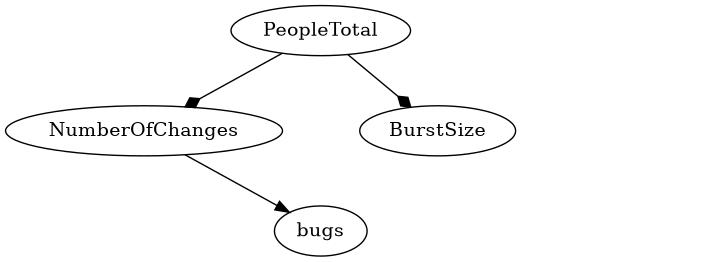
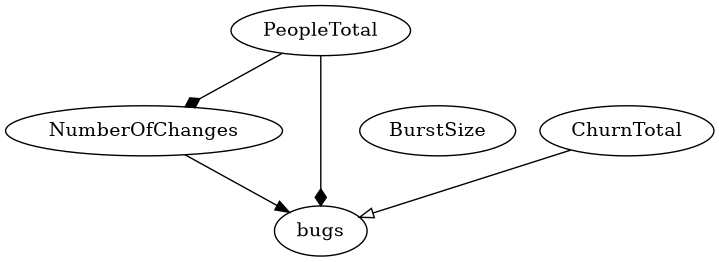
edge "PeopleTotal" -> "BurstSize": now "PeopleTotal" -> "bugs"
node "ChurnTotal": added
